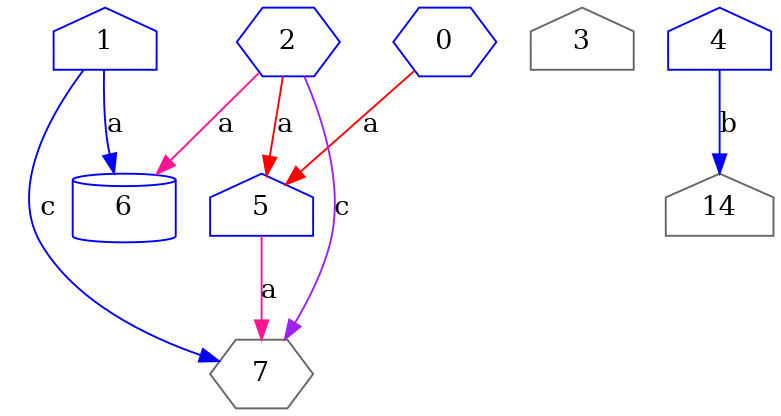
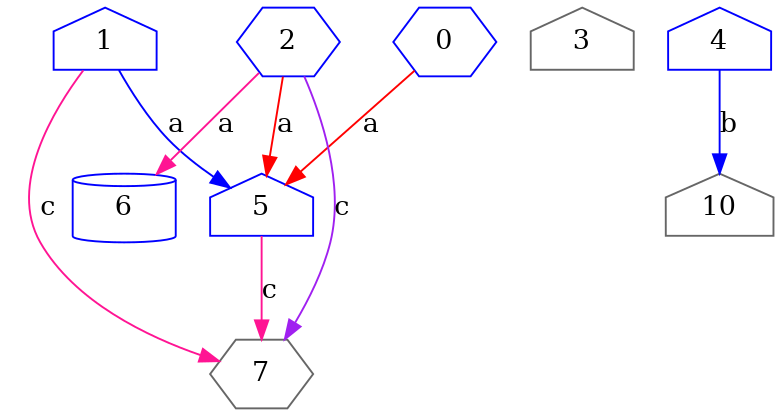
edge "1" -> "6": now "1" -> "5"
node "14": label "14" -> "10"
edge "1" -> "7": color blue -> deeppink
edge "5" -> "7": label "a" -> "c"
